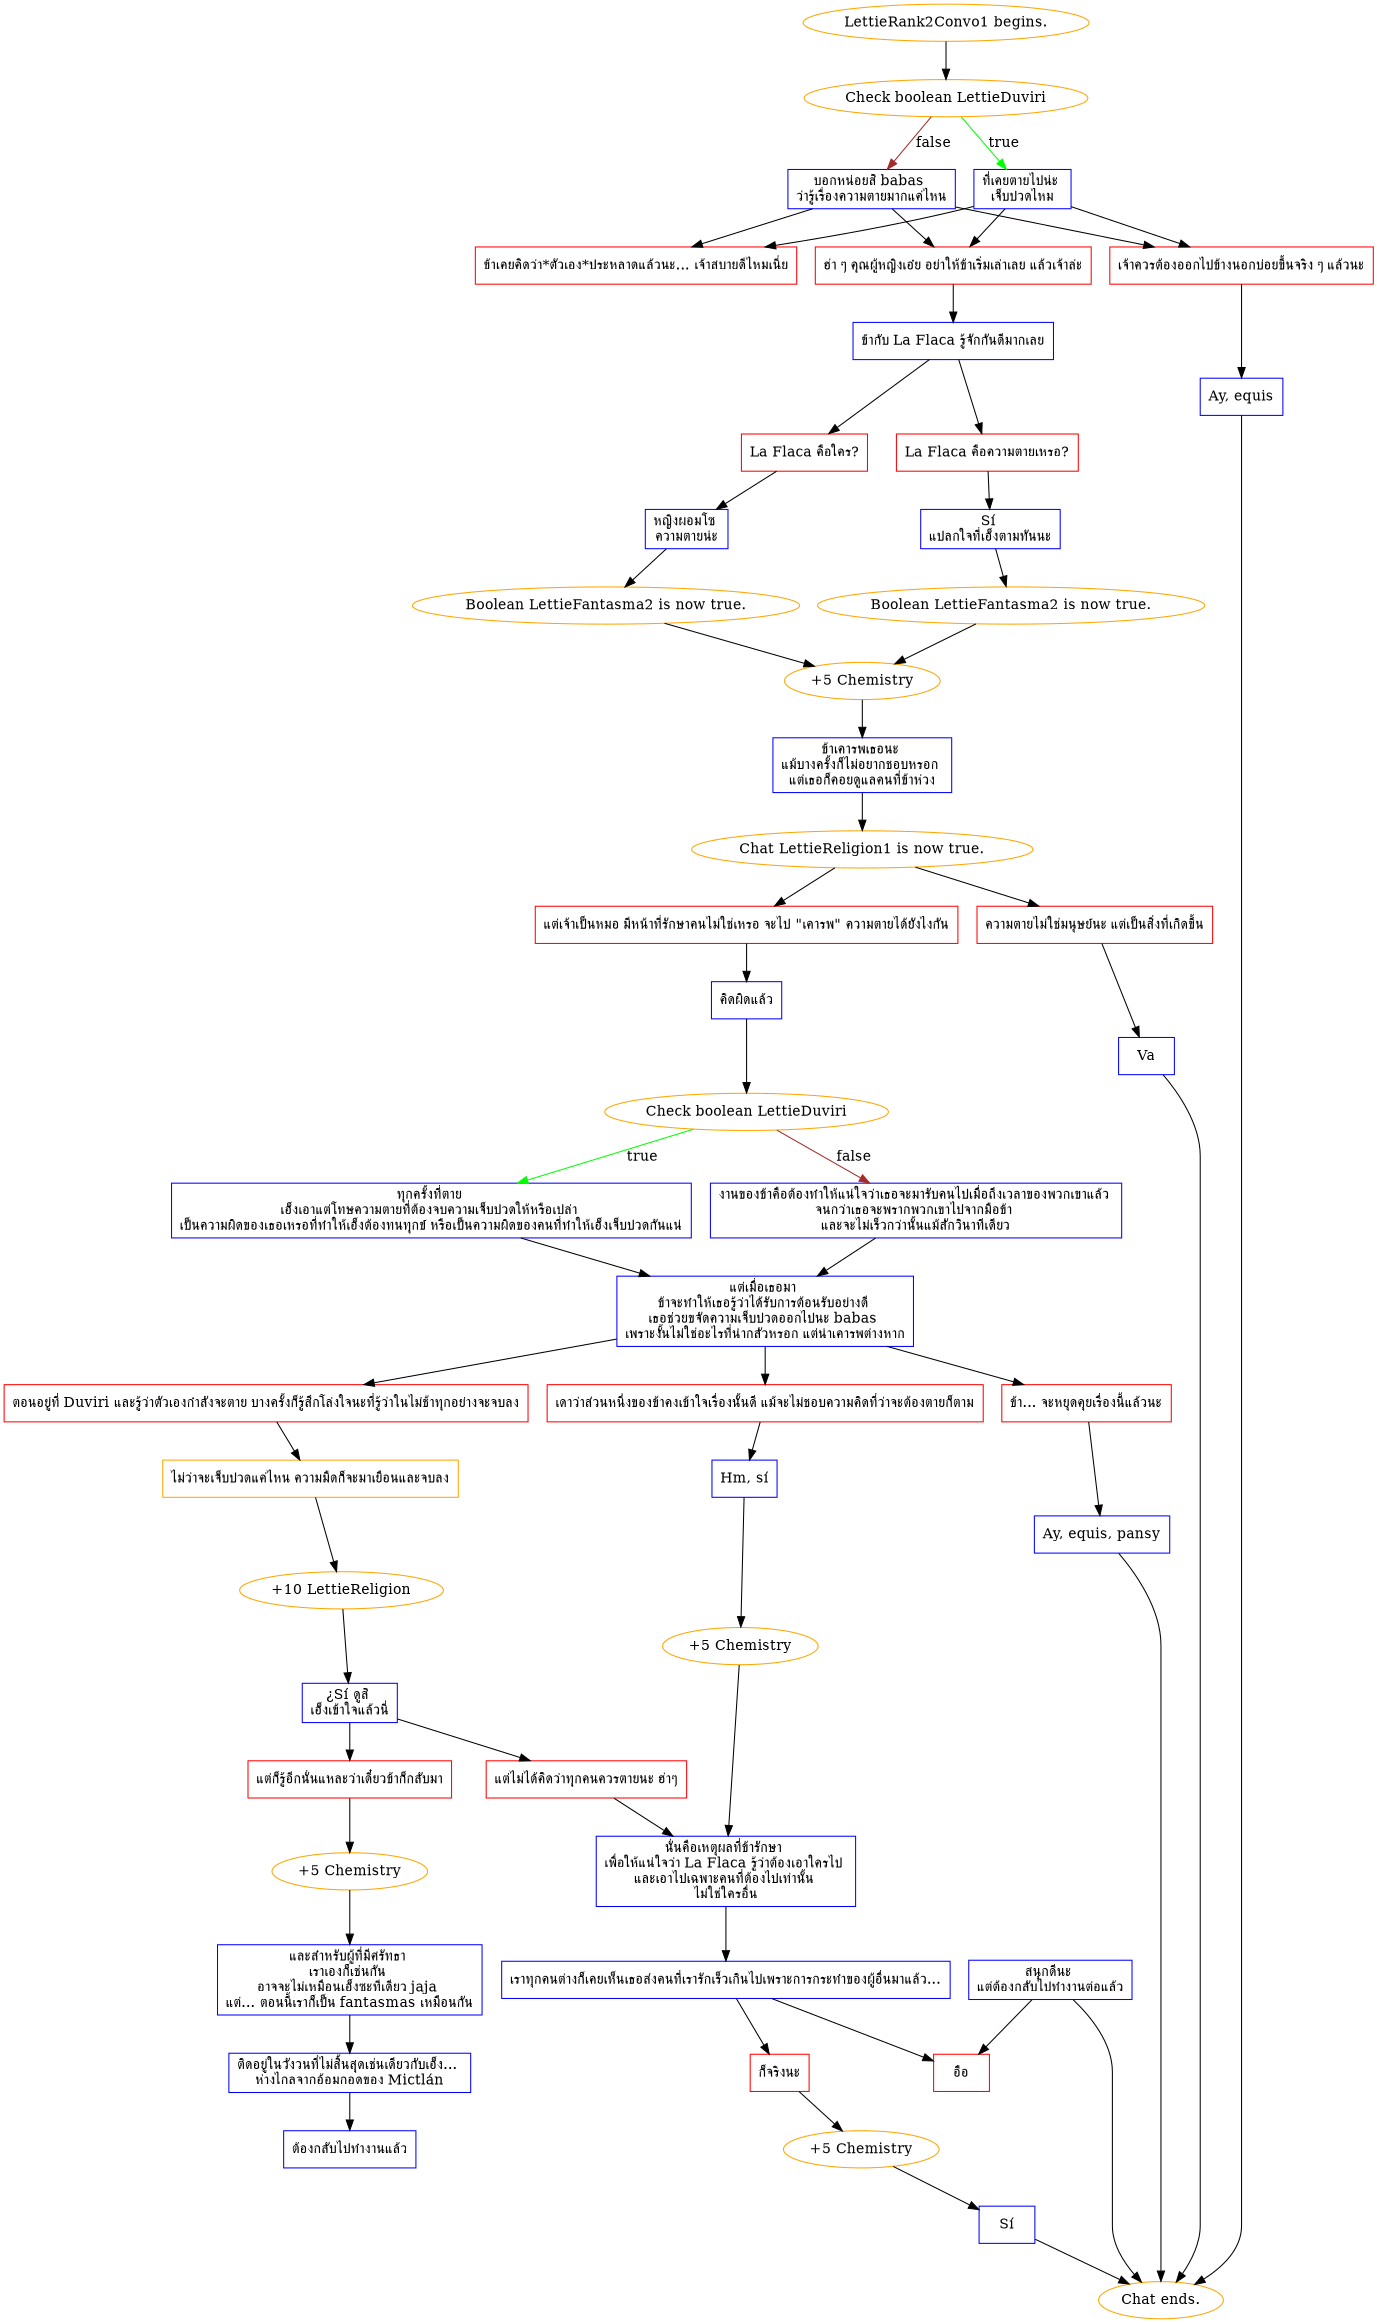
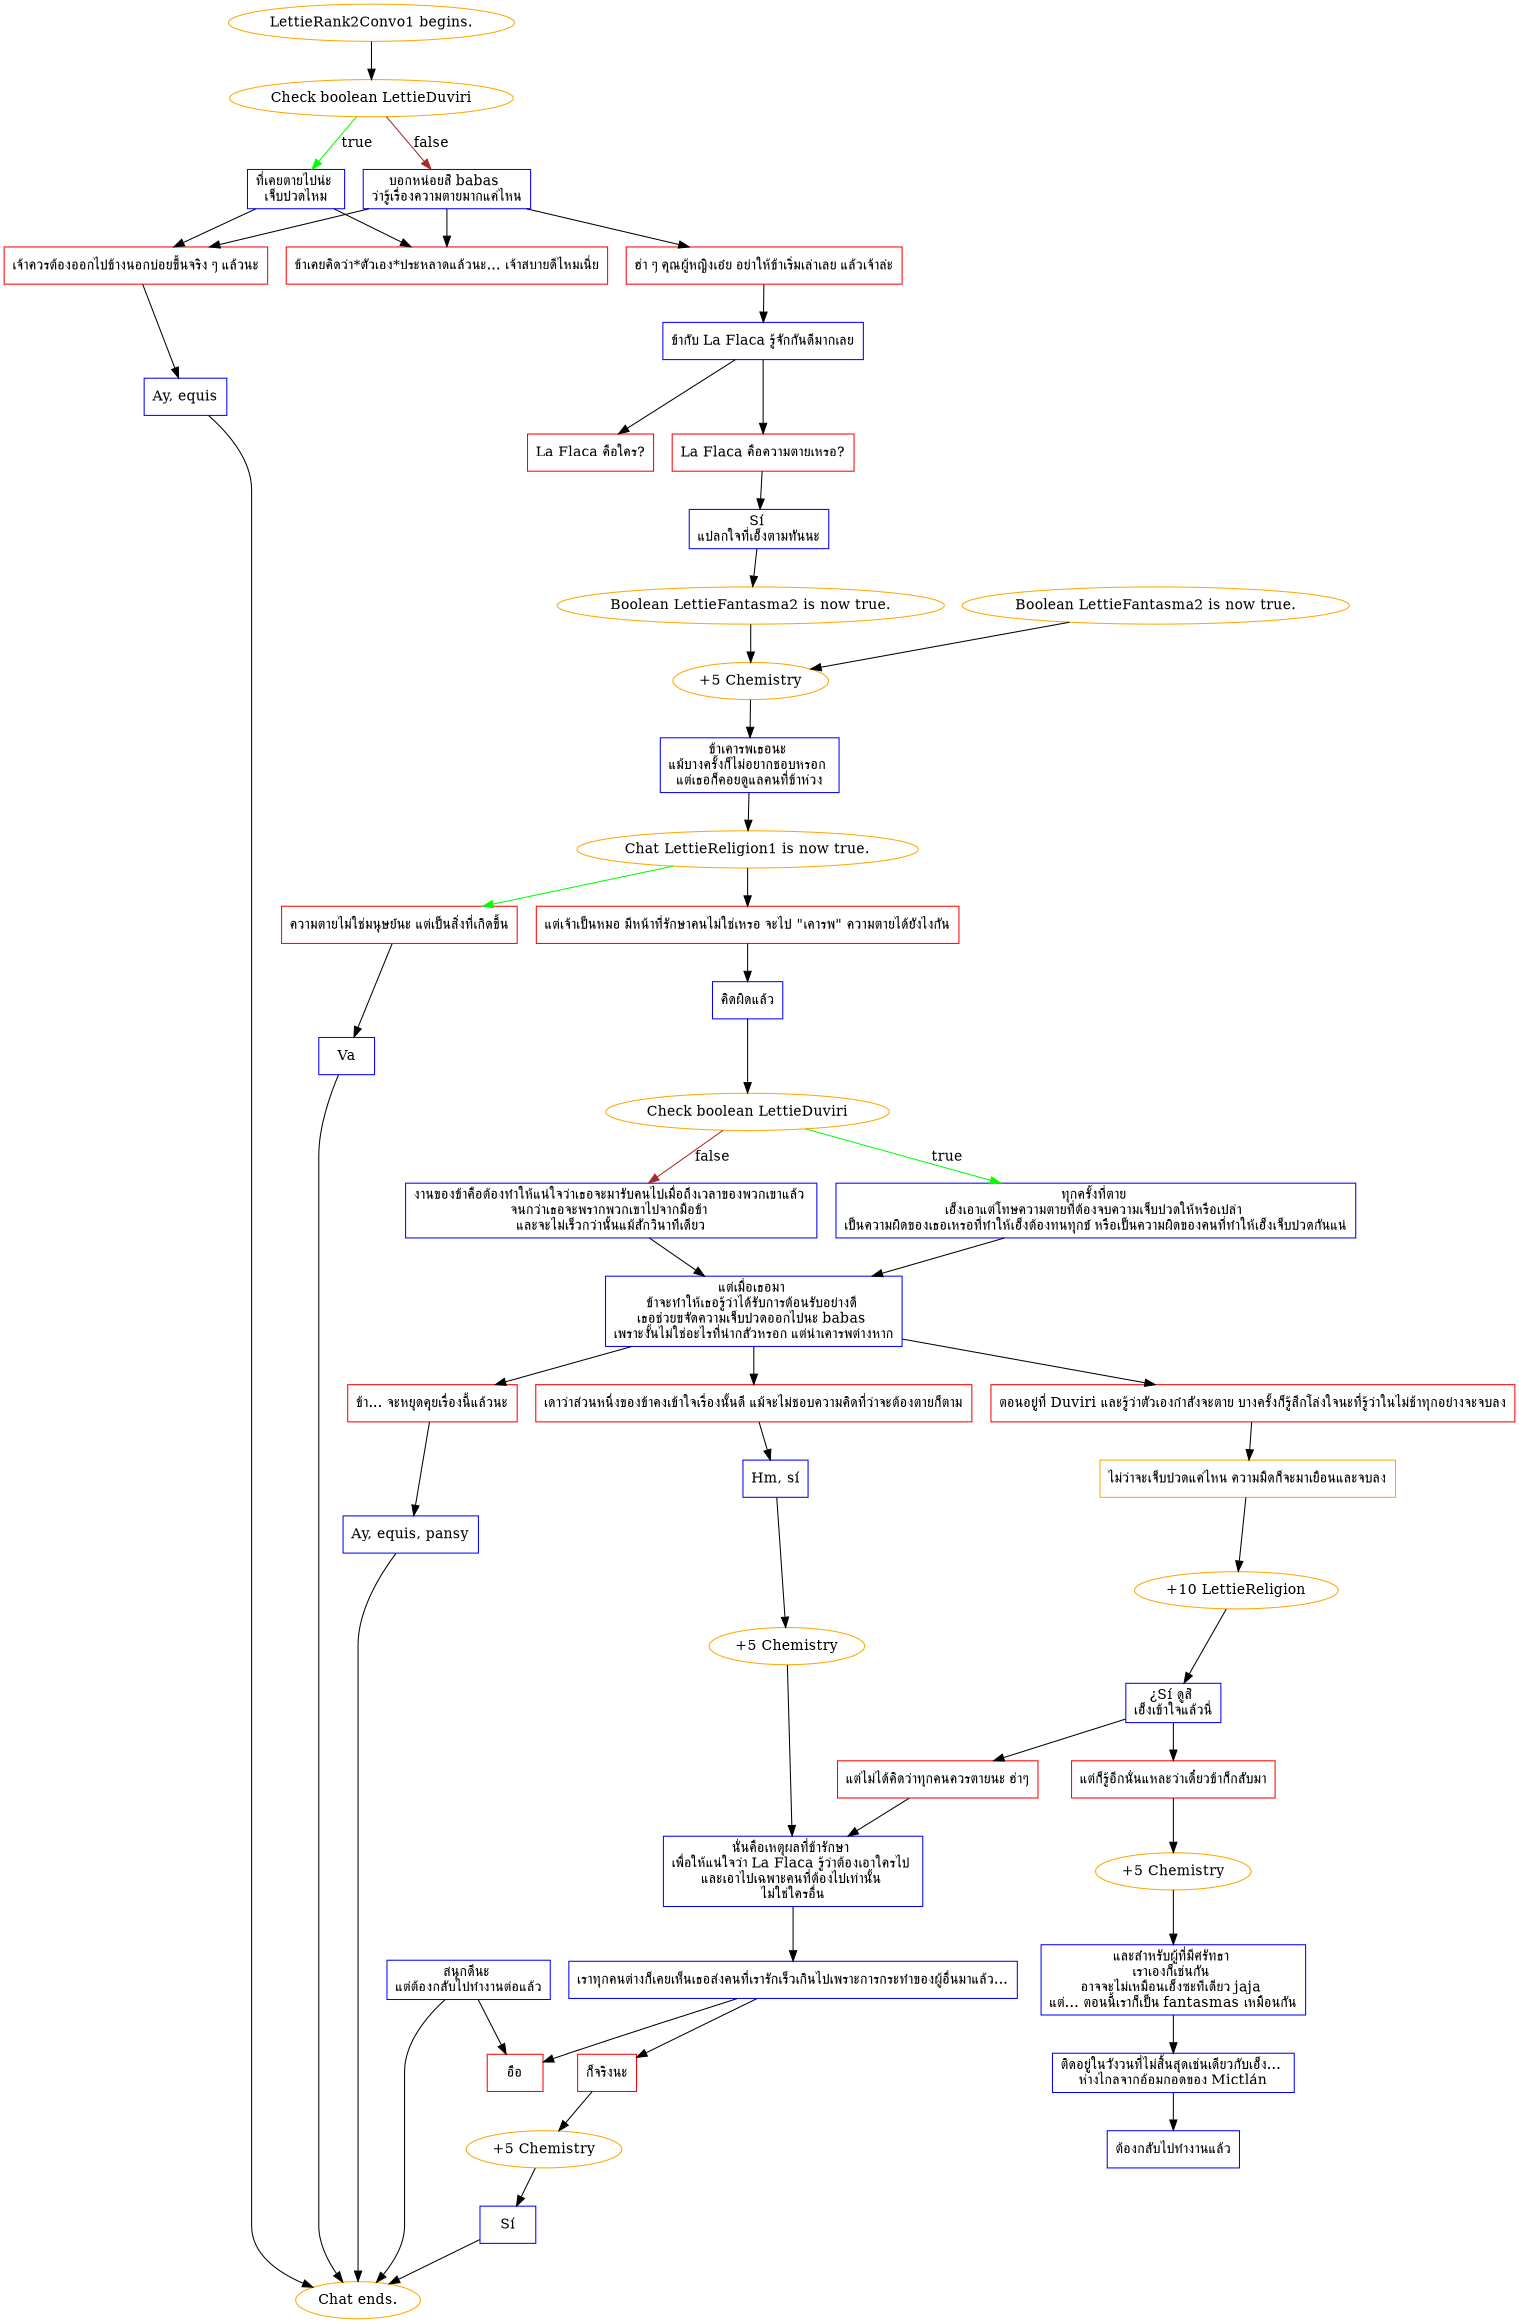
edge "ที่เคยตายไปน่ะ เจ็บปวดไหม" -> "ฮ่า ๆ คุณผู้หญิงเอ๋ย อย่าให้ข้าเริ่มเล่าเลย แล้วเจ้าล่ะ": removed
node "หญิงผอมโซ ความตายน่ะ": removed
edge "Chat LettieReligion1 is now true." -> "ความตายไม่ใช่มนุษย์นะ แต่เป็นสิ่งที่เกิดขึ้น": color black -> green
